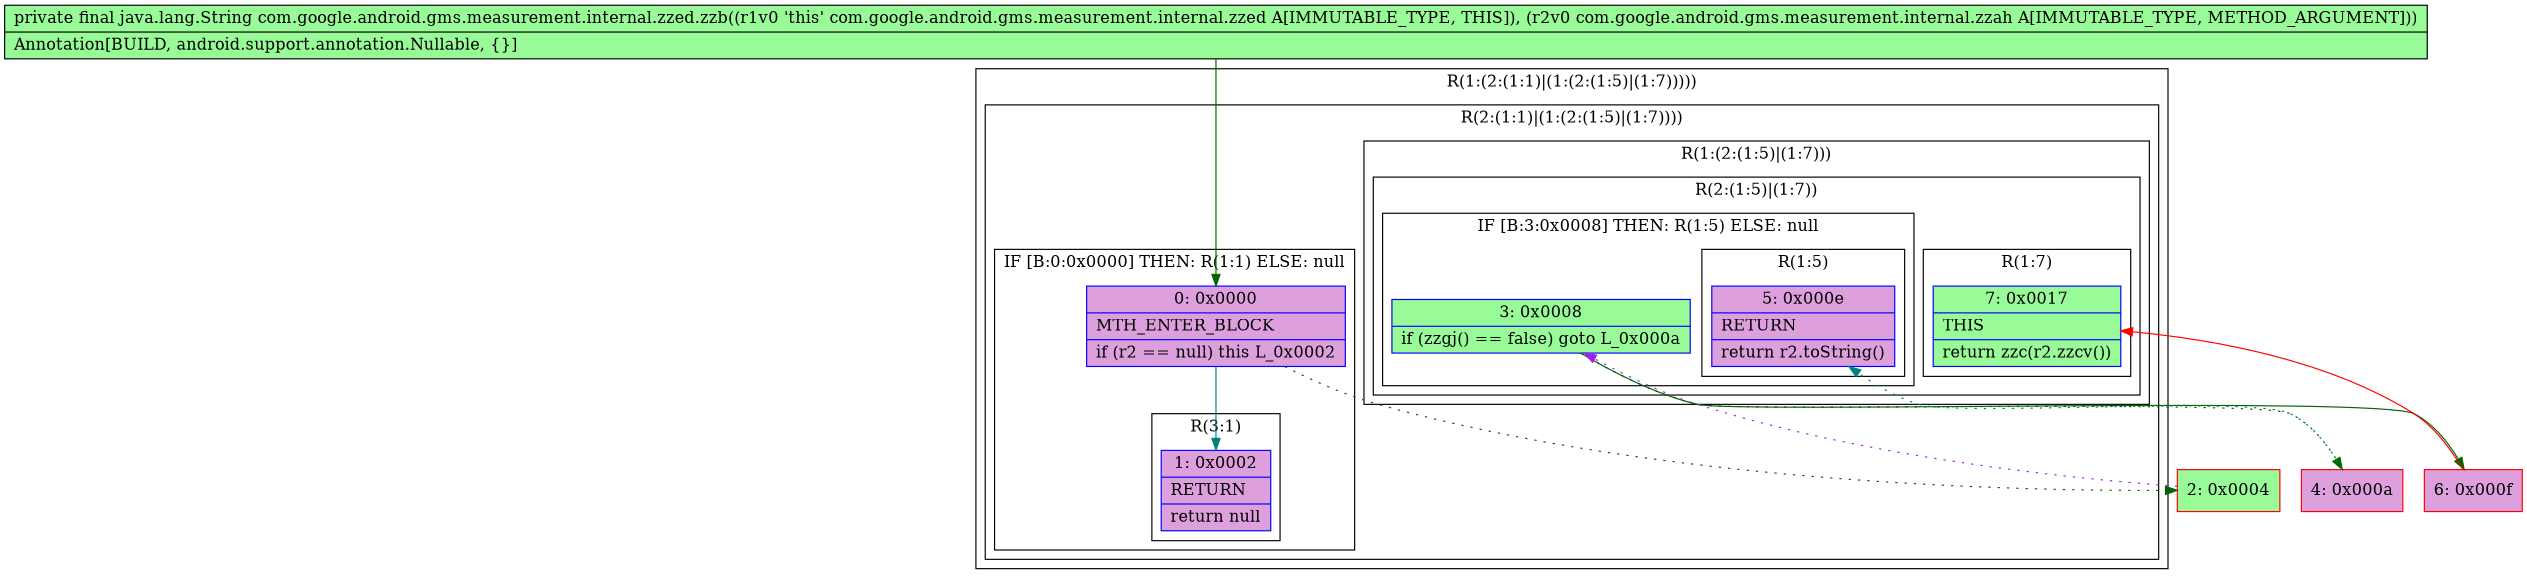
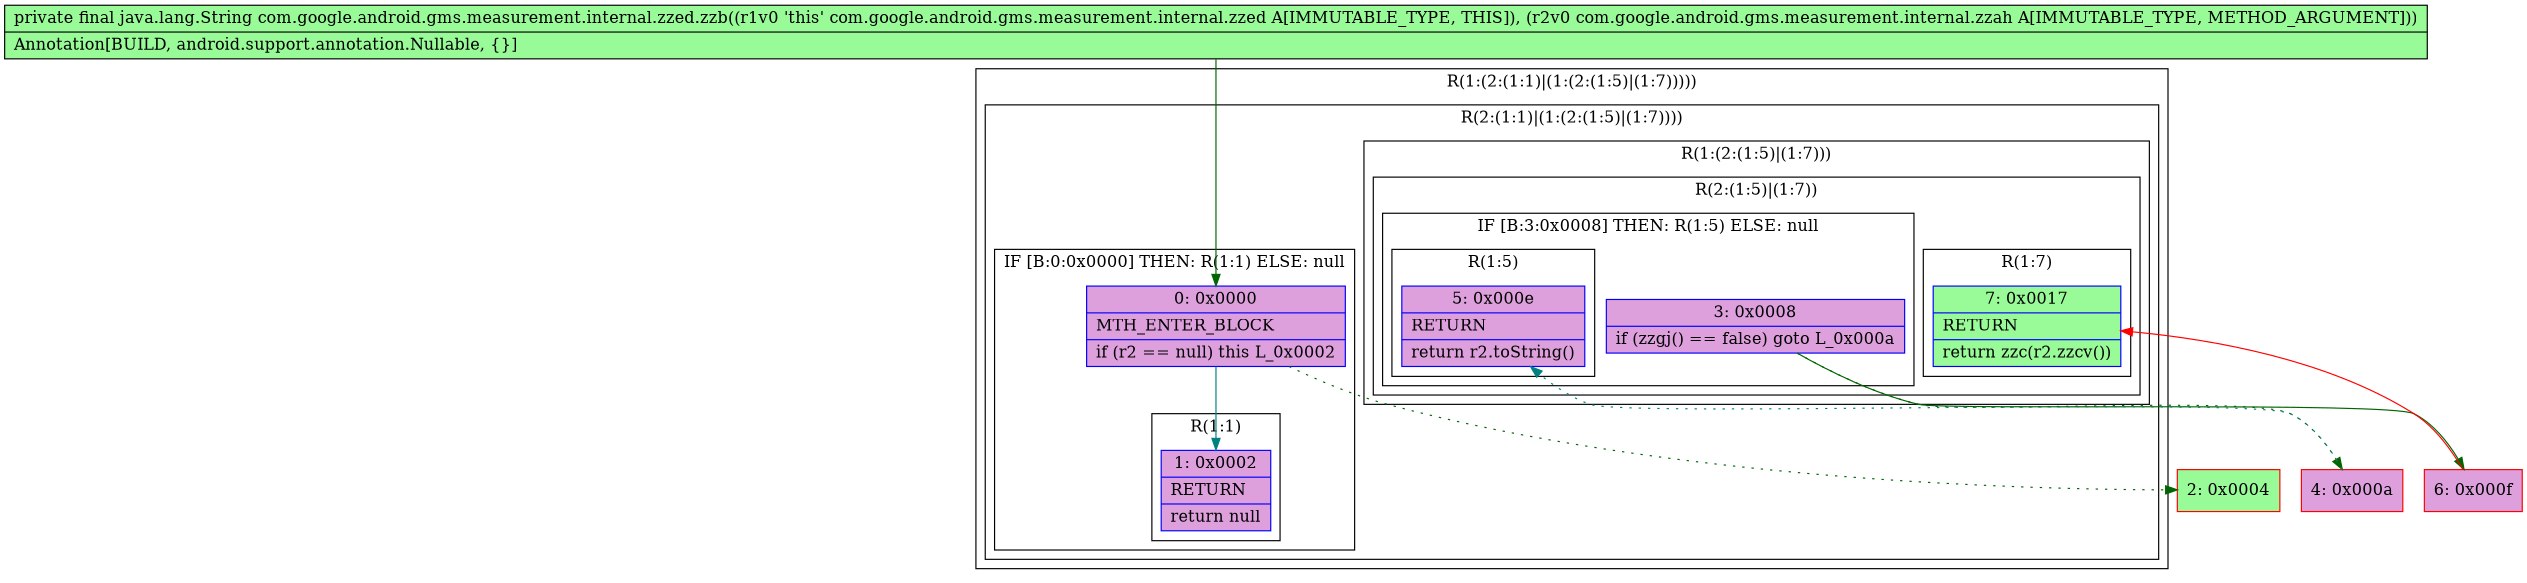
node "3: 0x0008": fillcolor palegreen -> plum
node "7: 0x0017": text "THIS" -> "RETURN"
cluster "R(3:1)": label "R(3:1)" -> "R(1:1)"
edge "2: 0x0004" -> "3: 0x0008": removed
